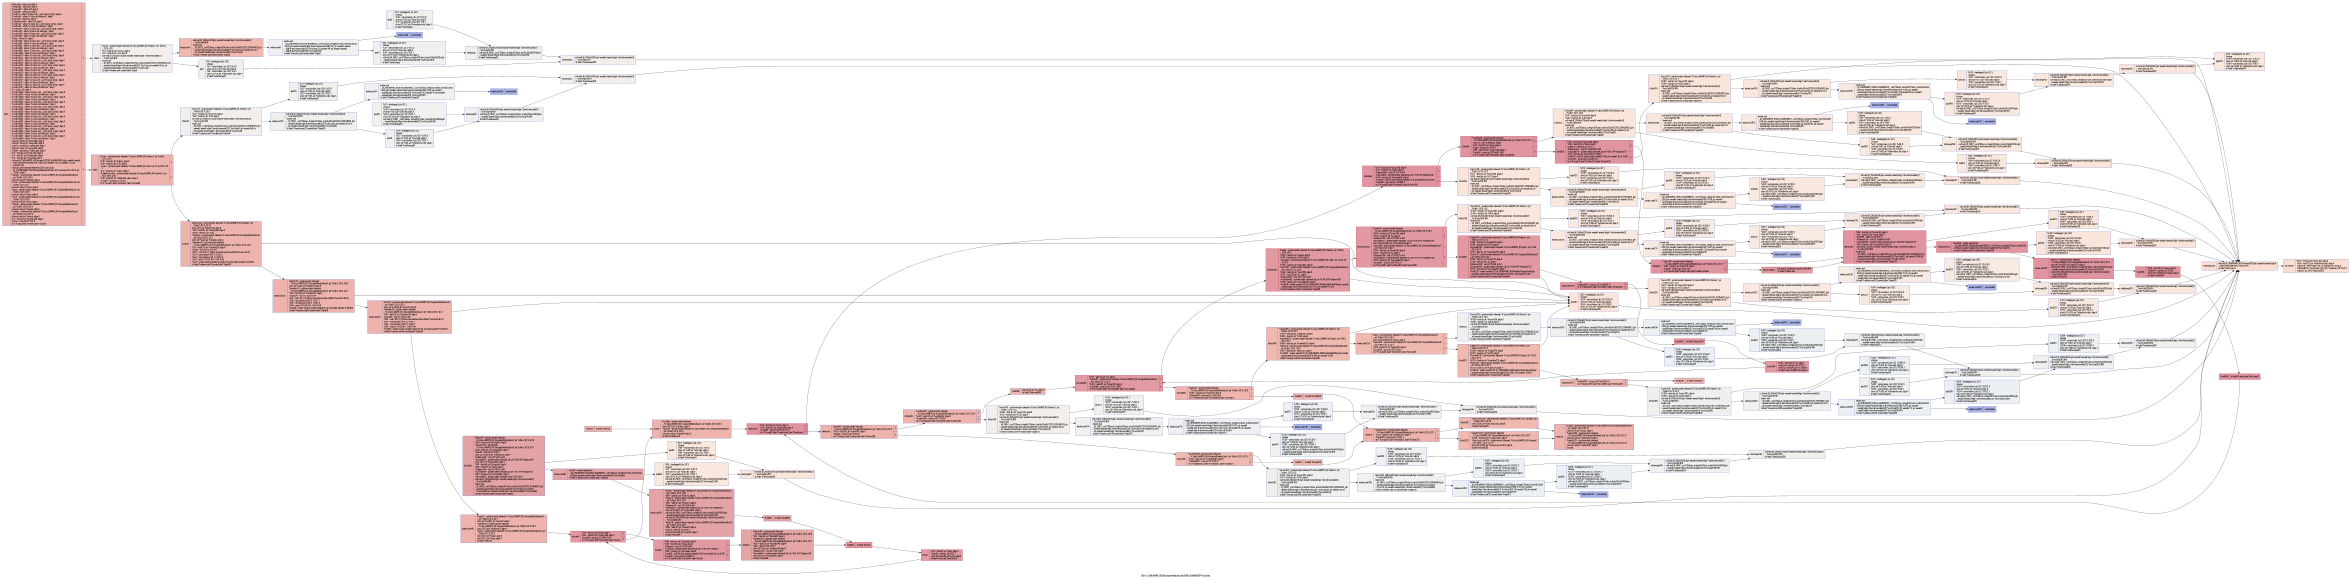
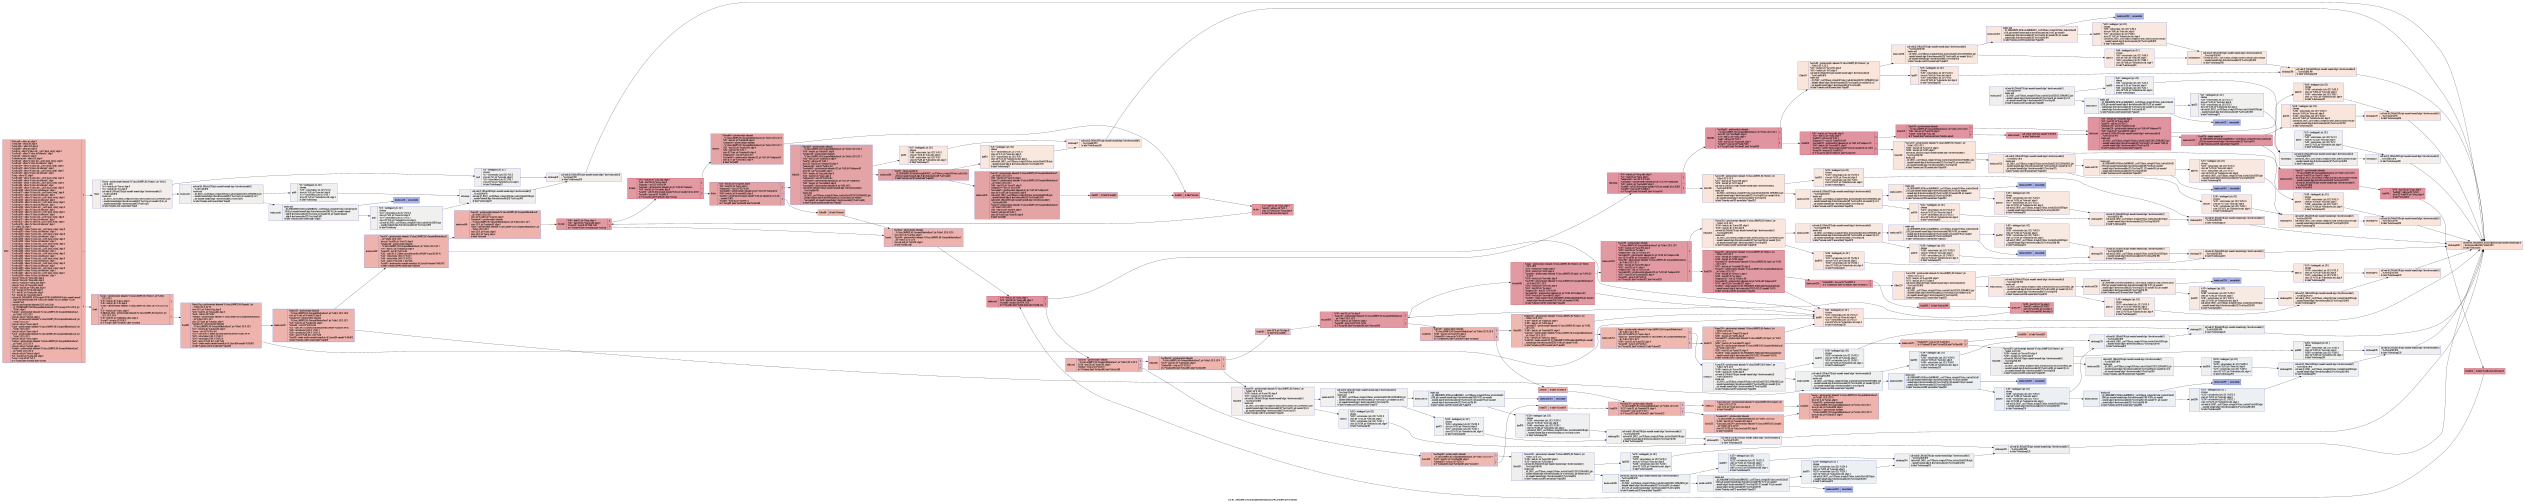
node "invoke.cont:": fillcolor #dc5d4a70 -> #e0dbd870
edge "ehcleanup145:" -> "lpad134:": reversed
edge "invoke.cont21:" -> "lpad22:": added
node "if.then12:": removed
edge "invoke.cont:" -> "lpad5:": added
node "if.else:": added
node "eh.resume:": removed
edge "invoke.cont31:" -> "lpad30:": now "invoke.cont31:" -> "invoke.cont262:"
edge "if.then257:" -> "lpad261:": added
edge "invoke.cont285:" -> "invoke.cont289:": now "lpad267:" -> "invoke.cont289:"
edge "invoke.cont178:" -> "lpad177:": now "invoke.cont174:" -> "lpad177:"
node "if.then56:": text "%nvalues58 = sub inbounds" -> "%nvalues58 = getelementptr inbounds"
